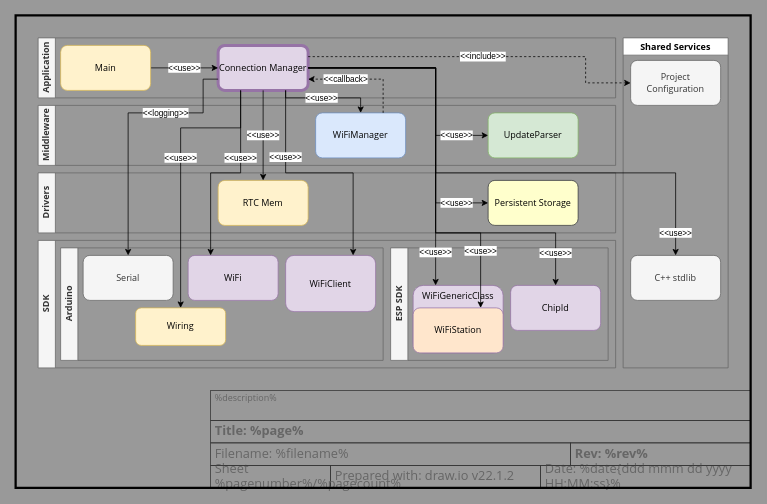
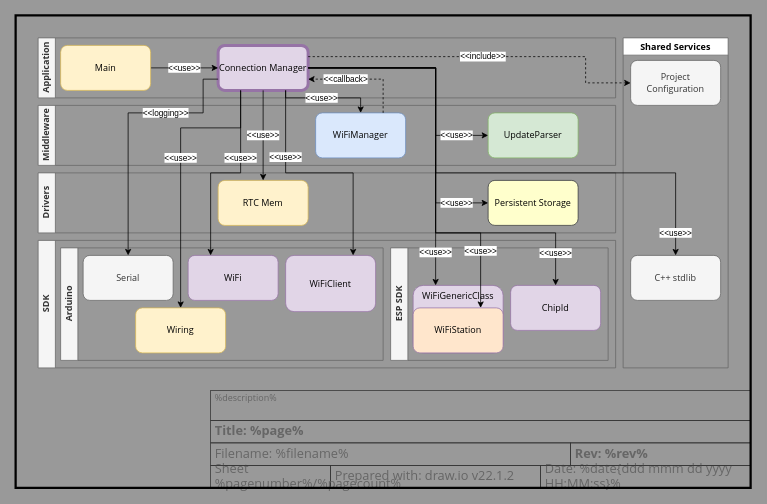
node "Wiring": size 90x38 -> 90x45
